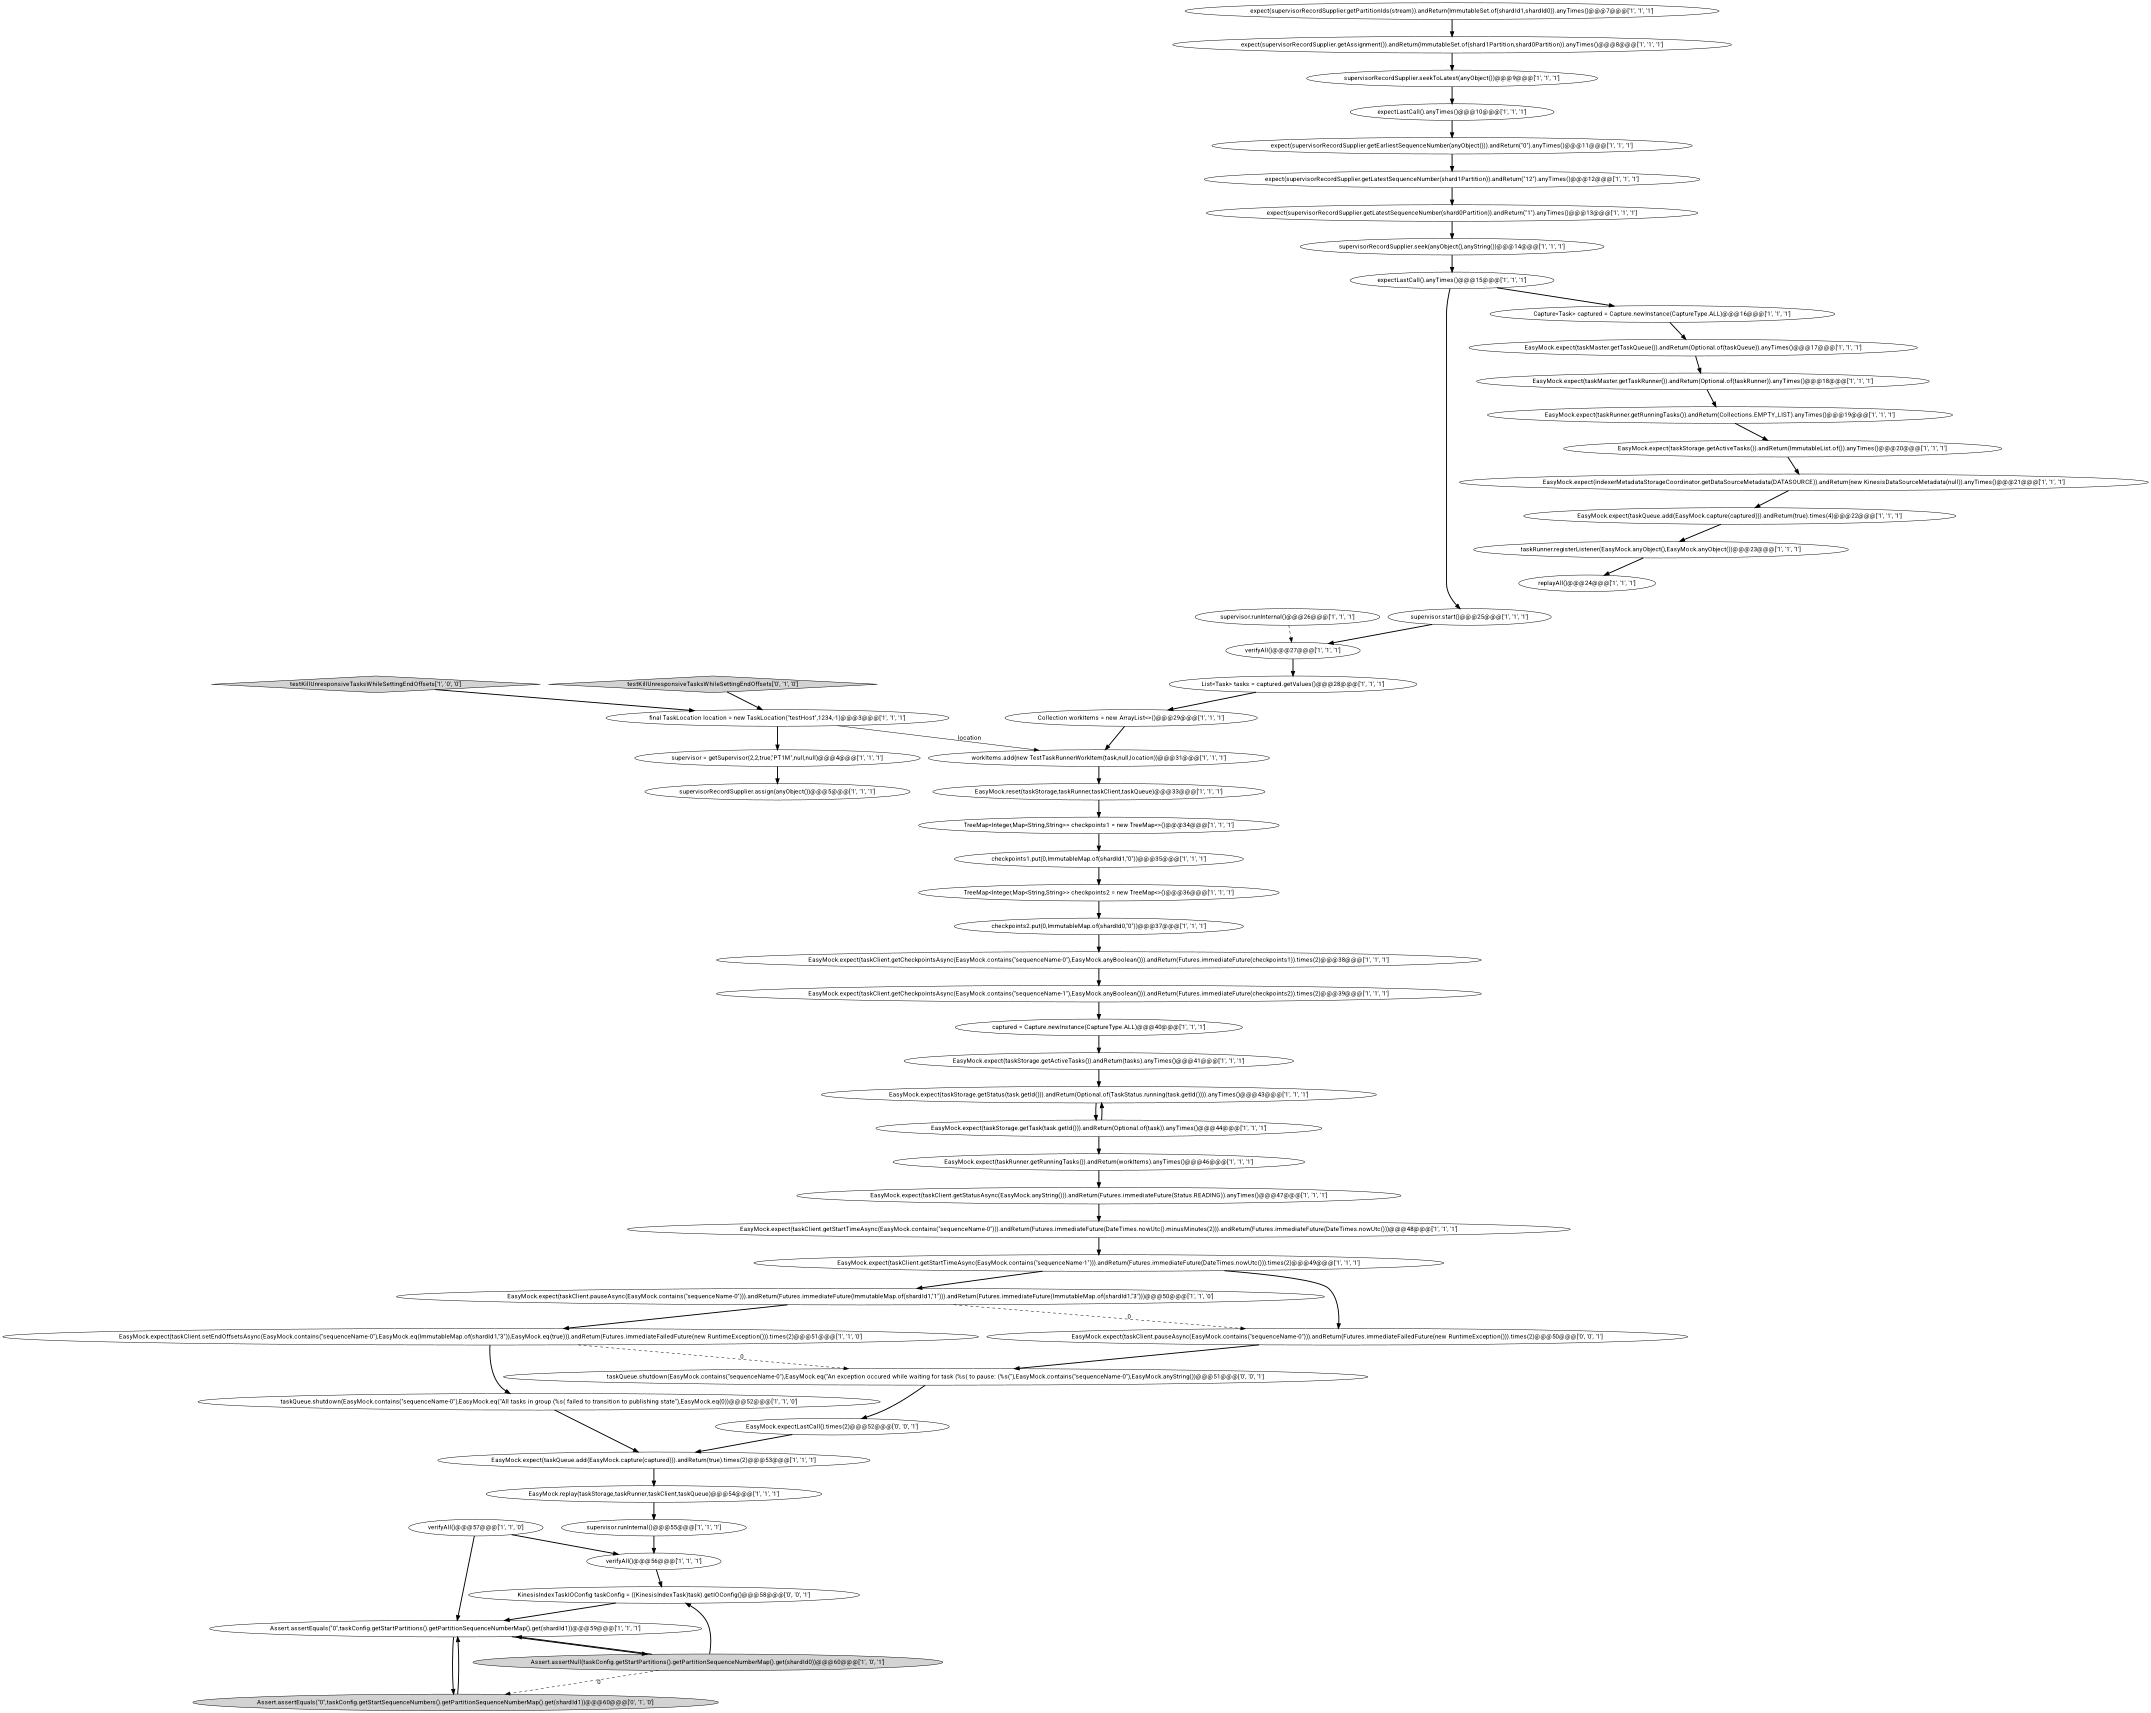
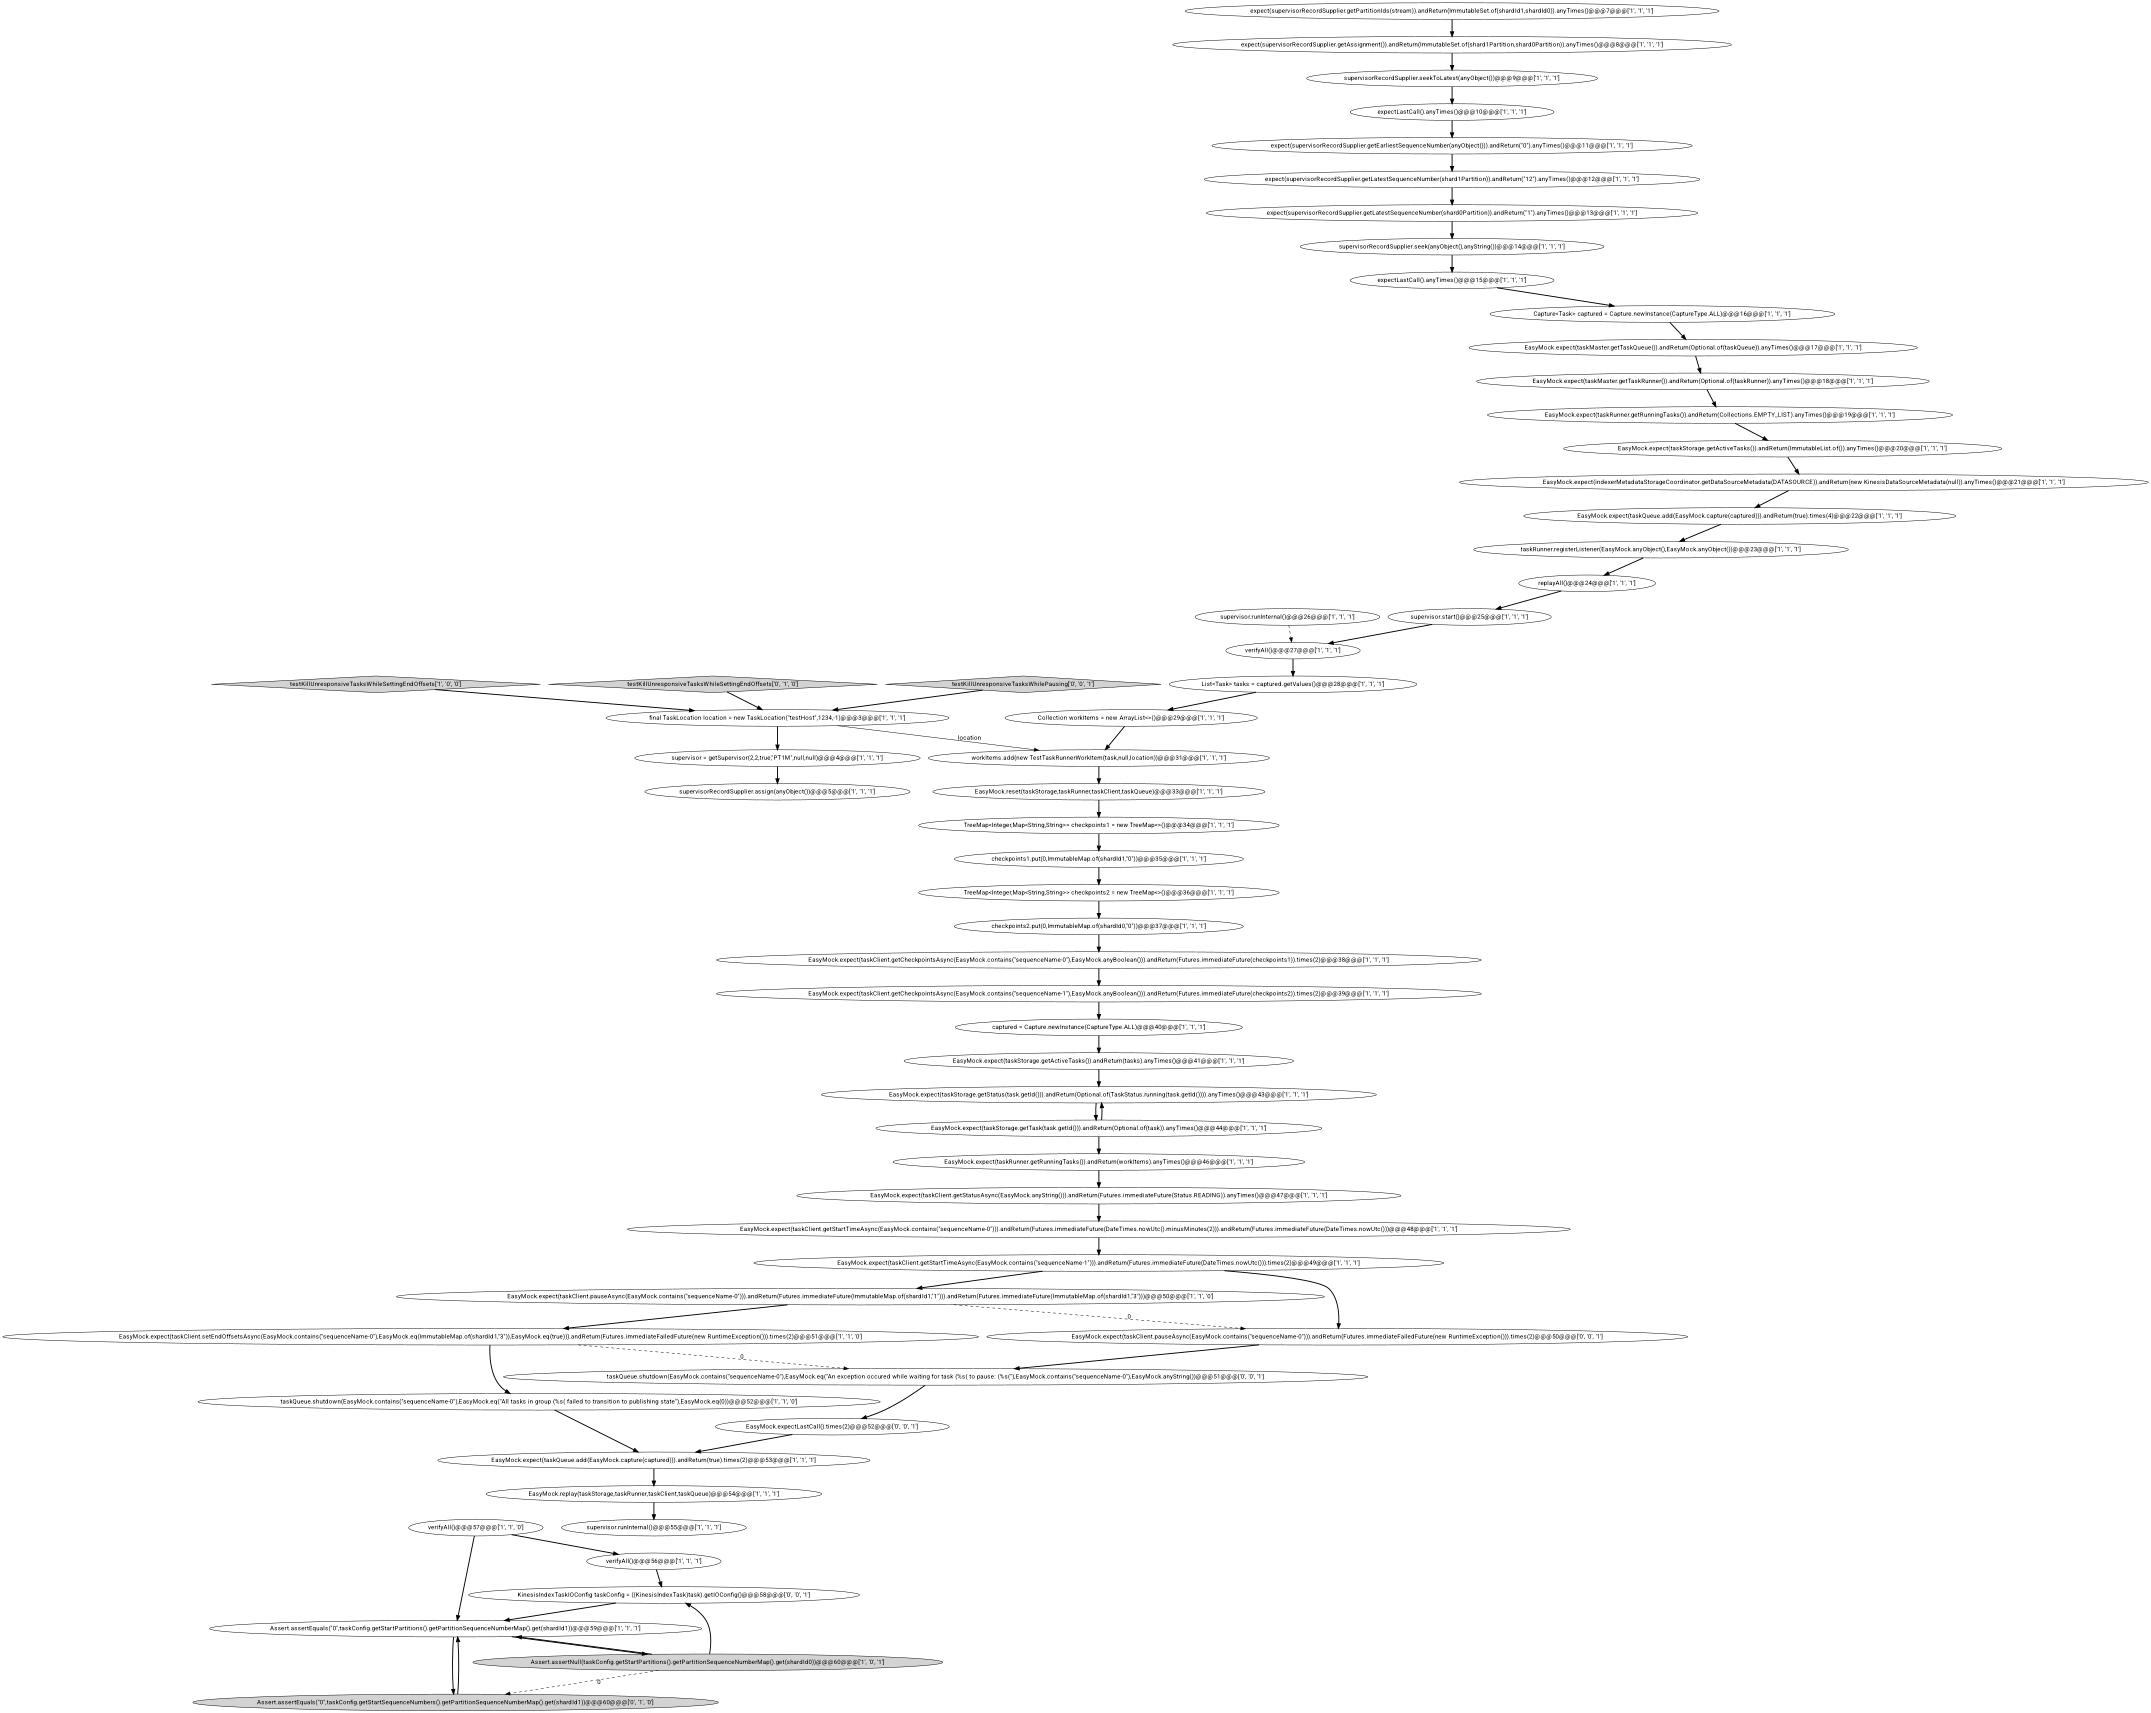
edge "expectLastCall().anyTimes()@@@15@@@['1', '1', '1']" -> "supervisor.start()@@@25@@@['1', '1', '1']": now "replayAll()@@@24@@@['1', '1', '1']" -> "supervisor.start()@@@25@@@['1', '1', '1']"
node "testKillUnresponsiveTasksWhilePausing['0', '0', '1']": added
edge "supervisor.runInternal()@@@55@@@['1', '1', '1']" -> "verifyAll()@@@56@@@['1', '1', '1']": removed
